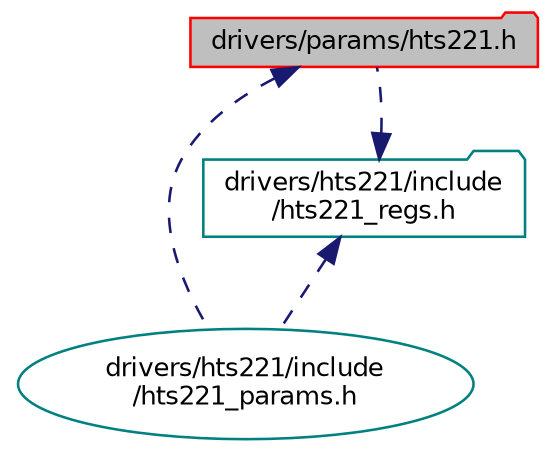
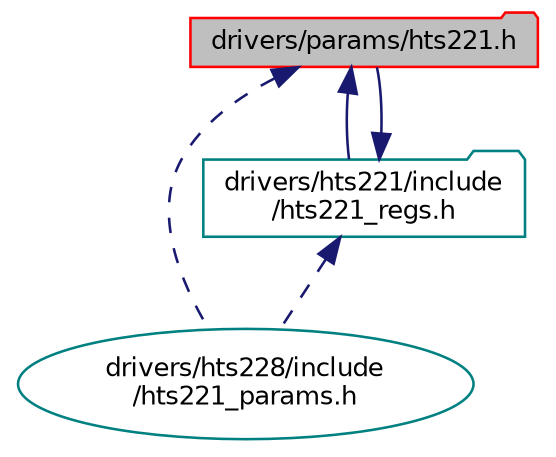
edge "drivers/params/hts221.h" -> "drivers/hts221/include /hts221_regs.h": style dashed -> solid
edge "drivers/hts221/include /hts221_regs.h" -> "drivers/params/hts221.h": added
node "drivers/hts221/include /hts221_params.h": label "drivers/hts221/include /hts221_params.h" -> "drivers/hts228/include /hts221_params.h"
